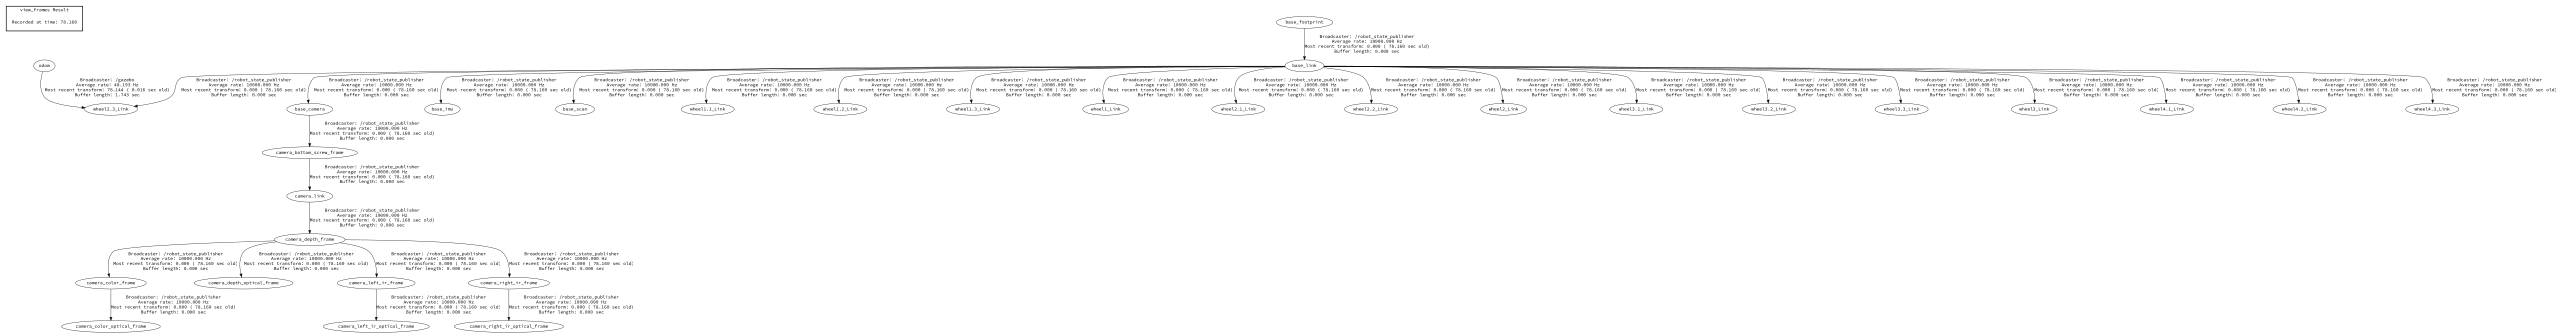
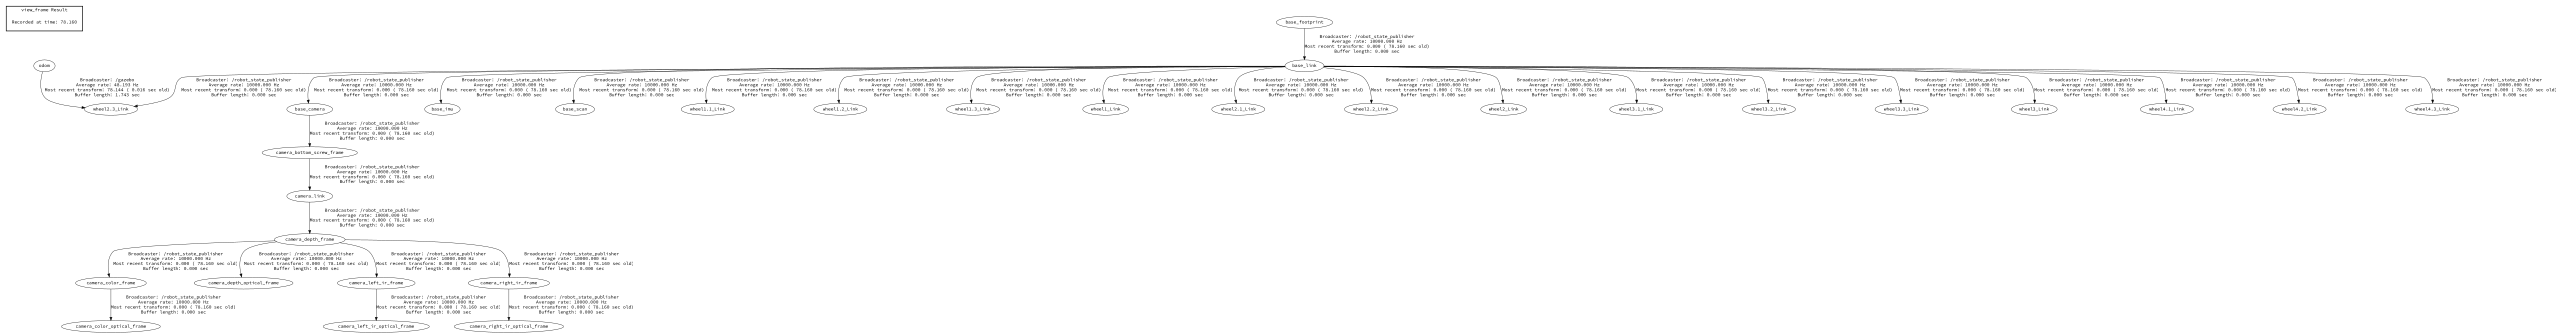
cluster "view_frames Result": label "view_frames Result" -> "view_frame Result"
